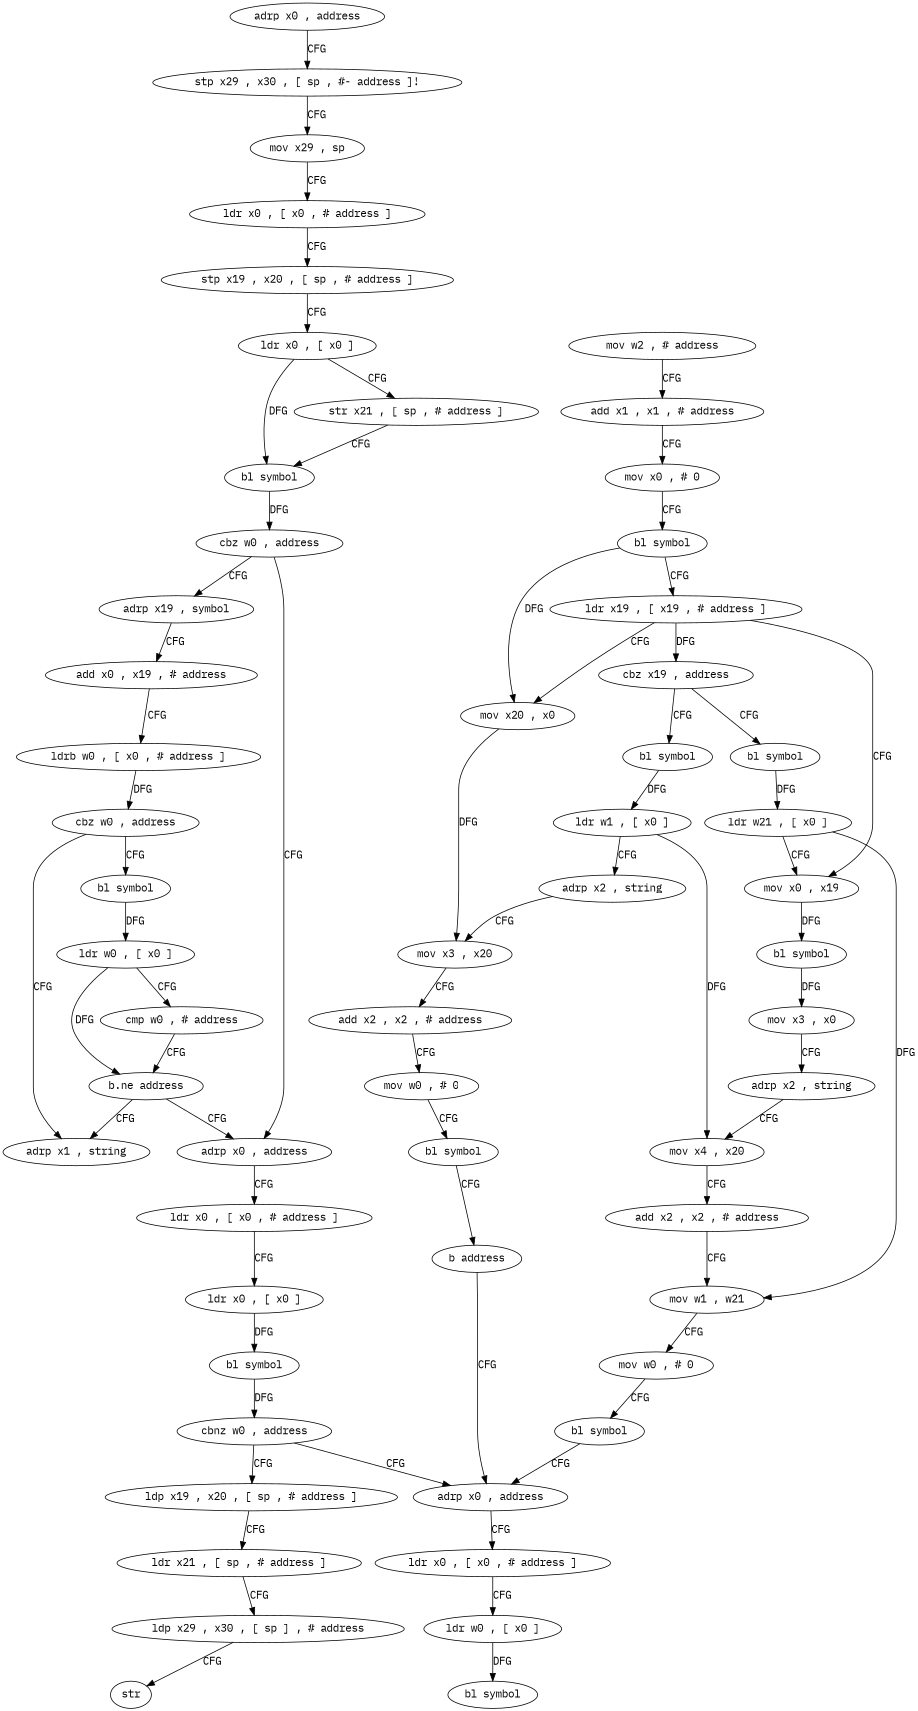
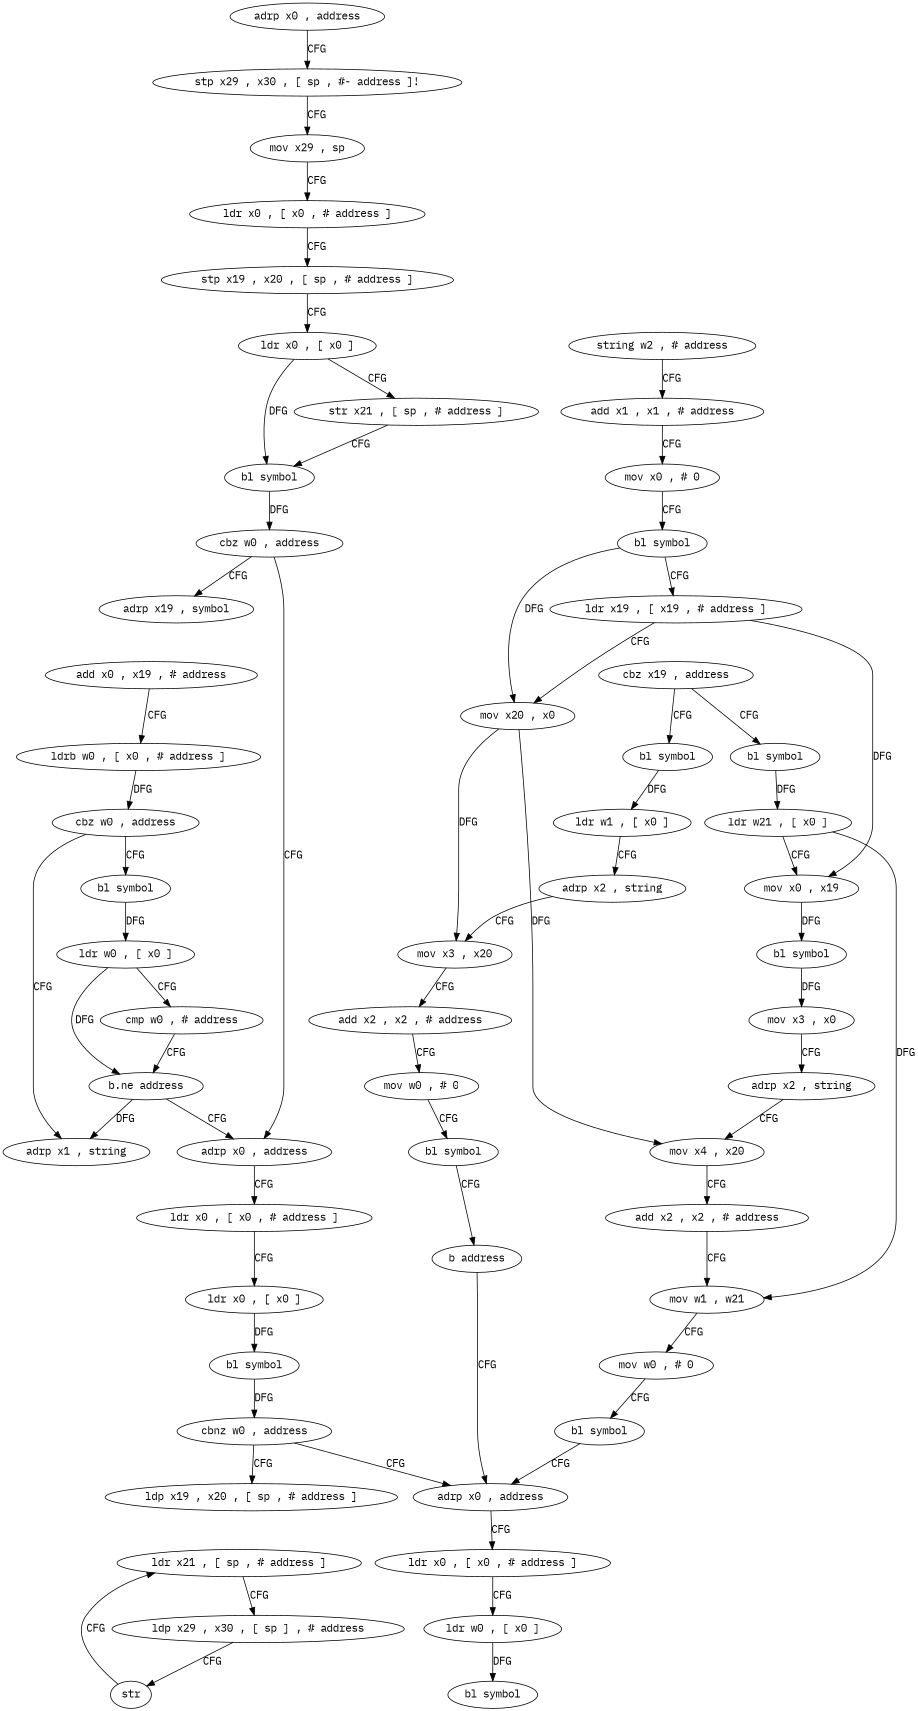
node "mov w2 , # address": label "mov w2 , # address" -> "string w2 , # address"
edge "ldr x19 , [ x19 , # address ]" -> "cbz x19 , address": removed, label "DFG"
edge "adrp x19 , symbol" -> "add x0 , x19 , # address": removed, label "CFG"
edge "ldr x19 , [ x19 , # address ]" -> "mov x0 , x19": label "CFG" -> "DFG"
edge "ldr w1 , [ x0 ]" -> "mov x4 , x20": now "mov x20 , x0" -> "mov x4 , x20"
edge "b.ne address" -> "adrp x1 , string": label "CFG" -> "DFG"
edge "ldp x19 , x20 , [ sp , # address ]" -> "ldr x21 , [ sp , # address ]": now "str" -> "ldr x21 , [ sp , # address ]"
